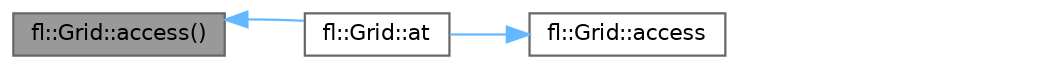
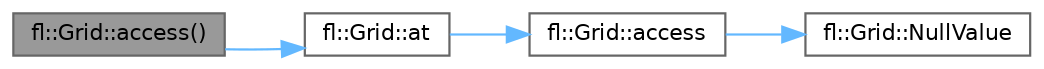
edge "fl::Grid::at" -> "fl::Grid::access()": reversed
node "fl::Grid::NullValue": added
